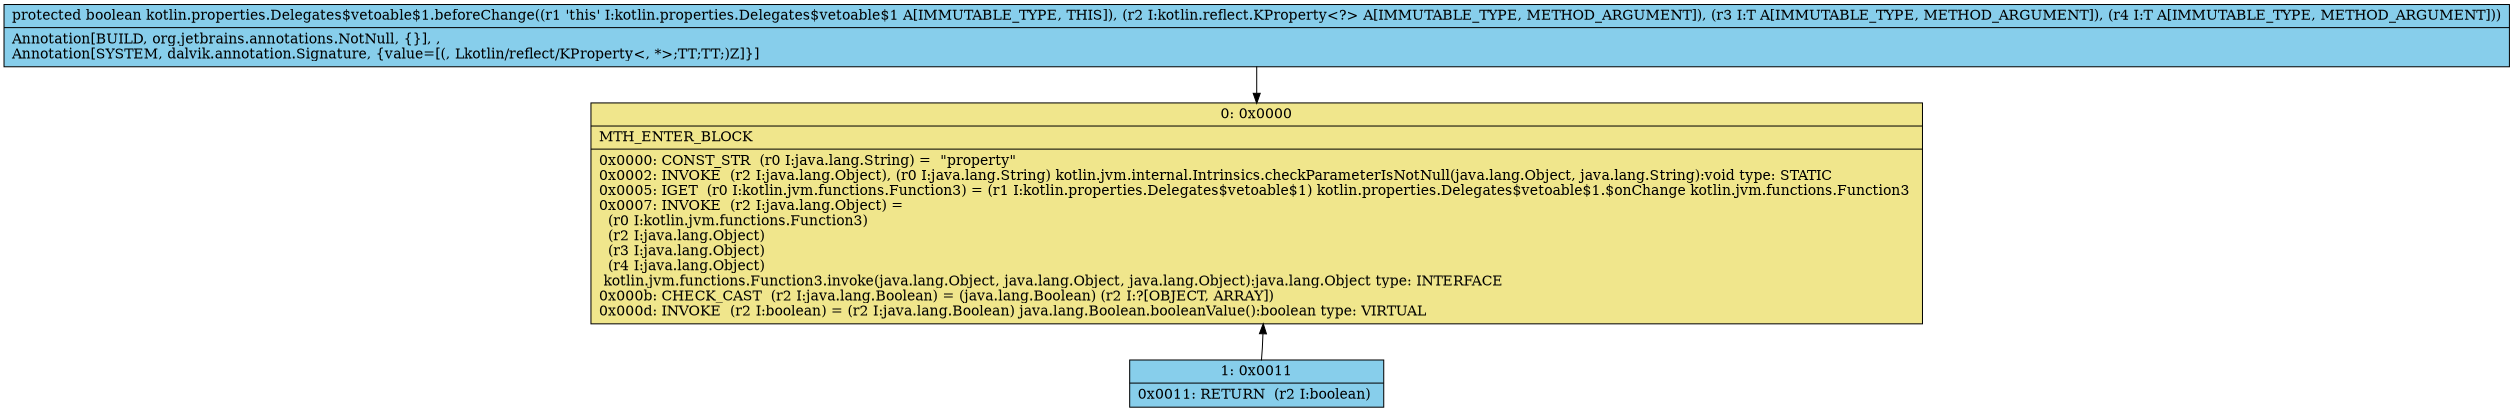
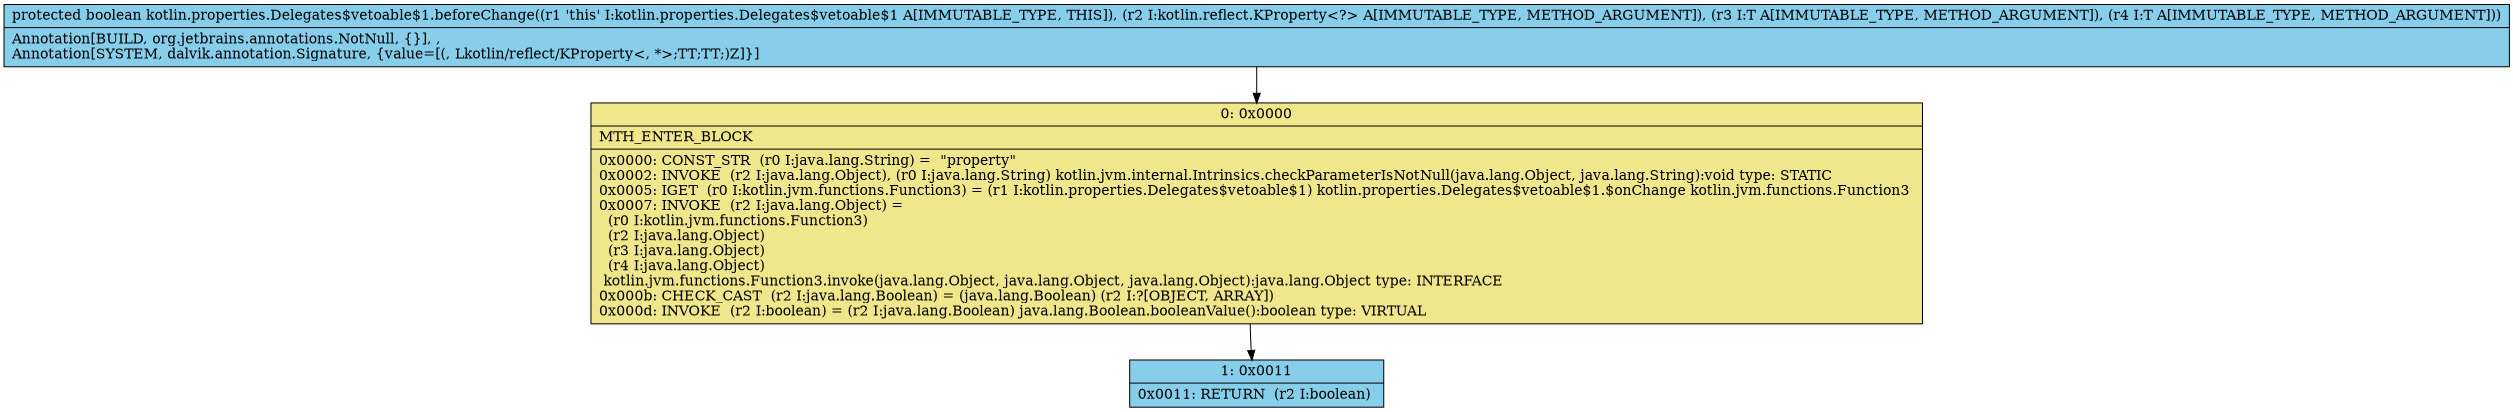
edge "1: 0x0011" -> "0: 0x0000": reversed
